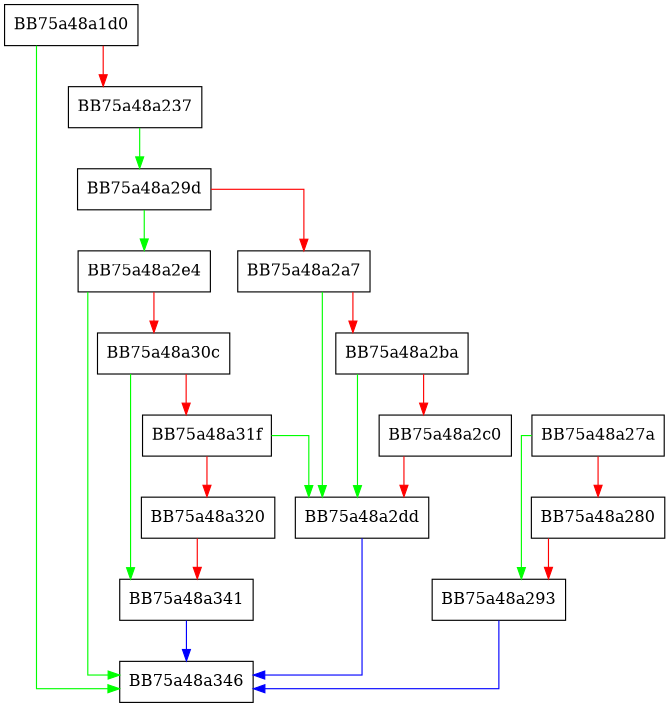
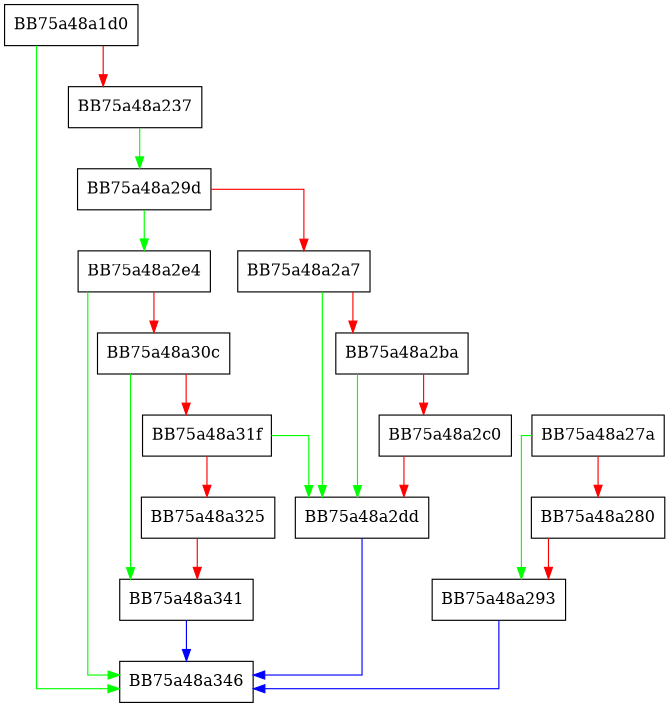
node "BB75a48a320": label "BB75a48a320" -> "BB75a48a325"
